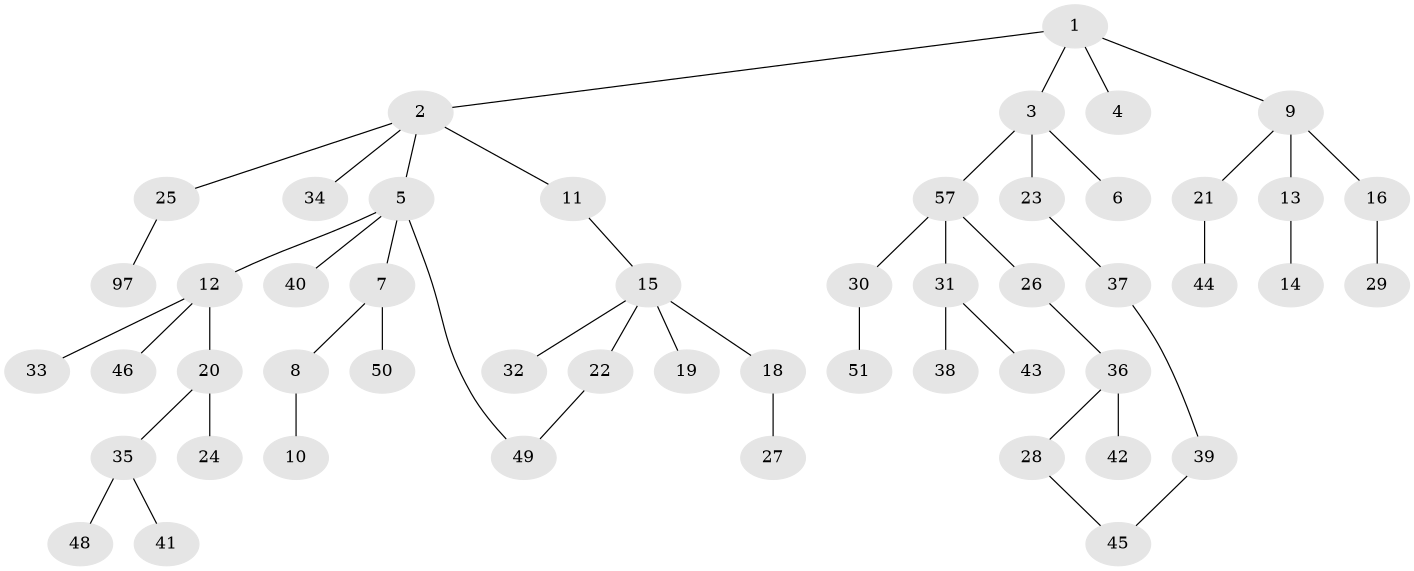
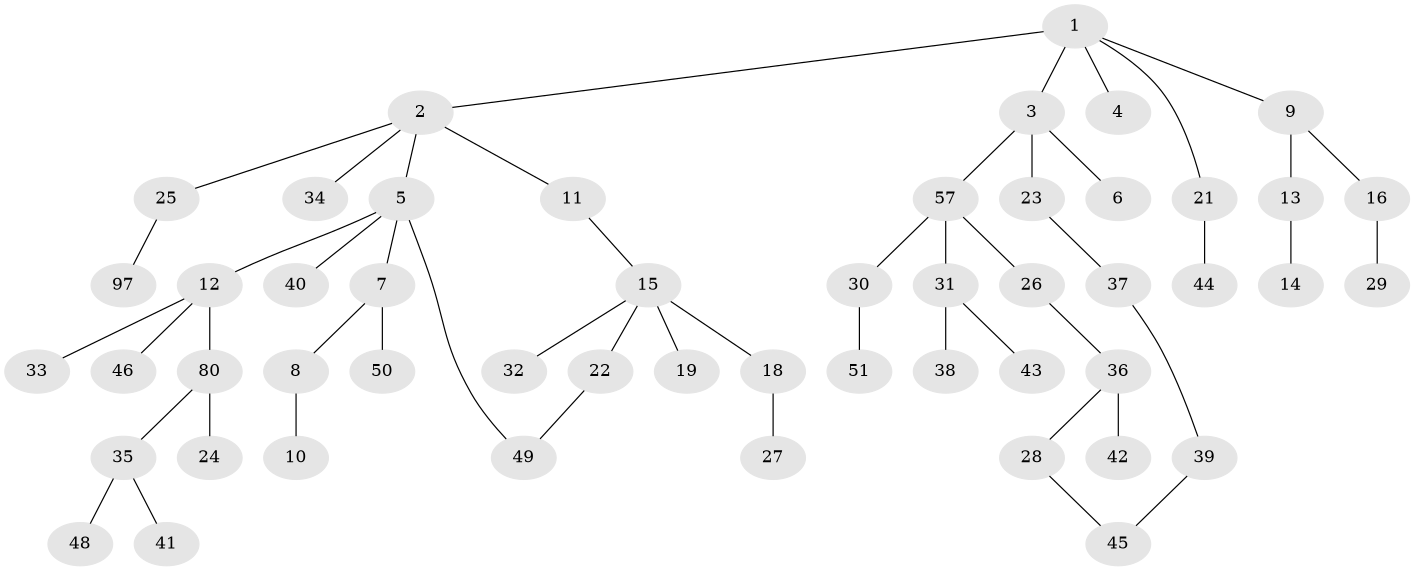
edge "9" -- "21": now "1" -- "21"
node "20": label "20" -> "80"
